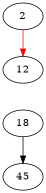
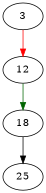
node "2": label "2" -> "3"
edge "12" -> "18": added
node "45": label "45" -> "25"
